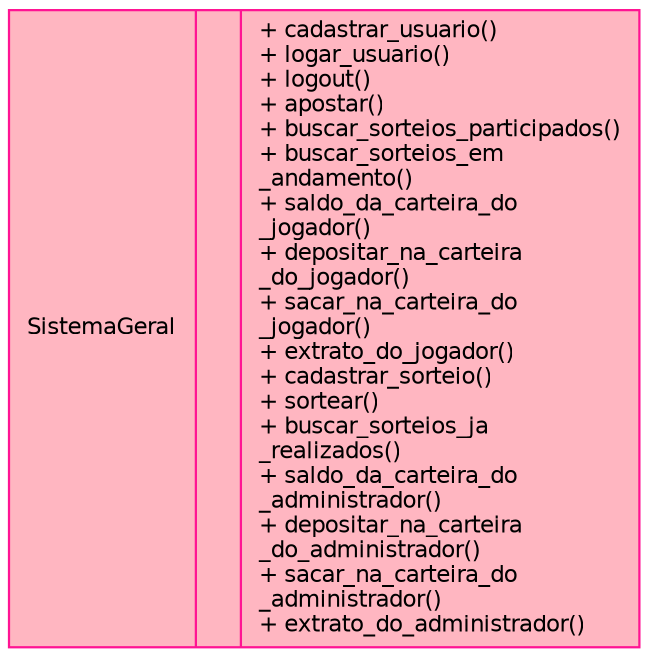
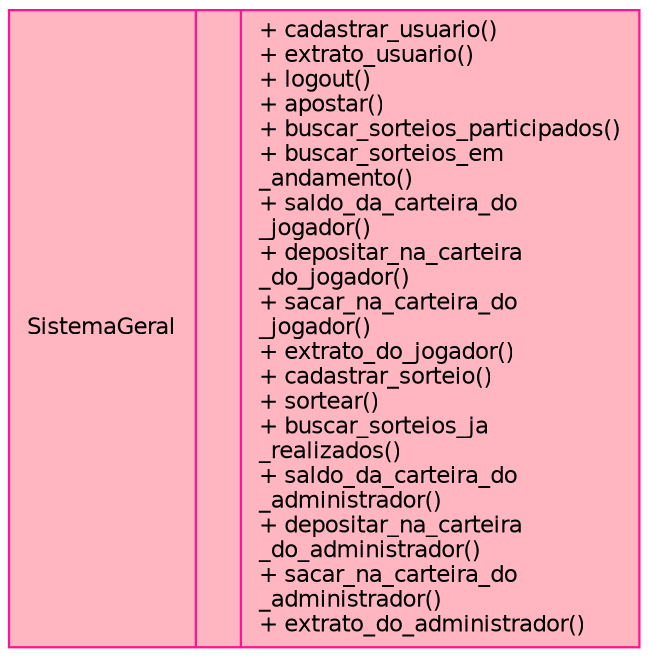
node "SistemaGeral": text "+ logar_usuario()" -> "+ extrato_usuario()"
